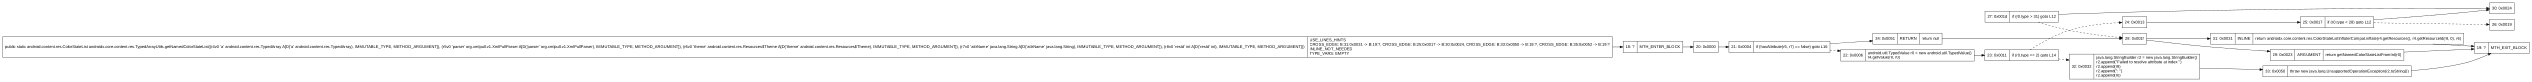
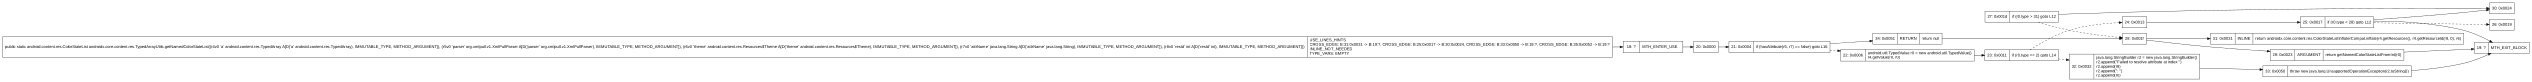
edge "31: 0x0031" -> "19: ?": now "25: 0x0017" -> "19: ?"
node "18: ?": text "MTH_ENTER_BLOCK" -> "MTH_ENTER_USE"
